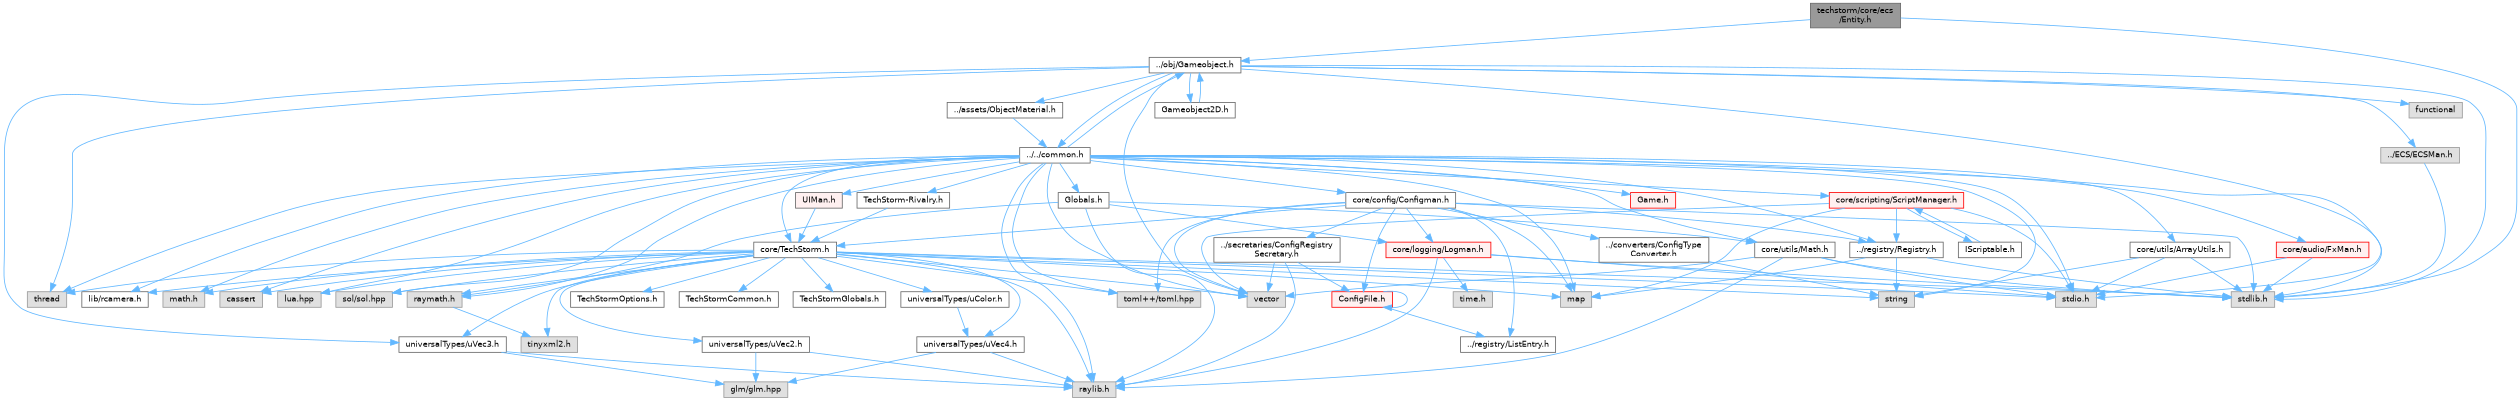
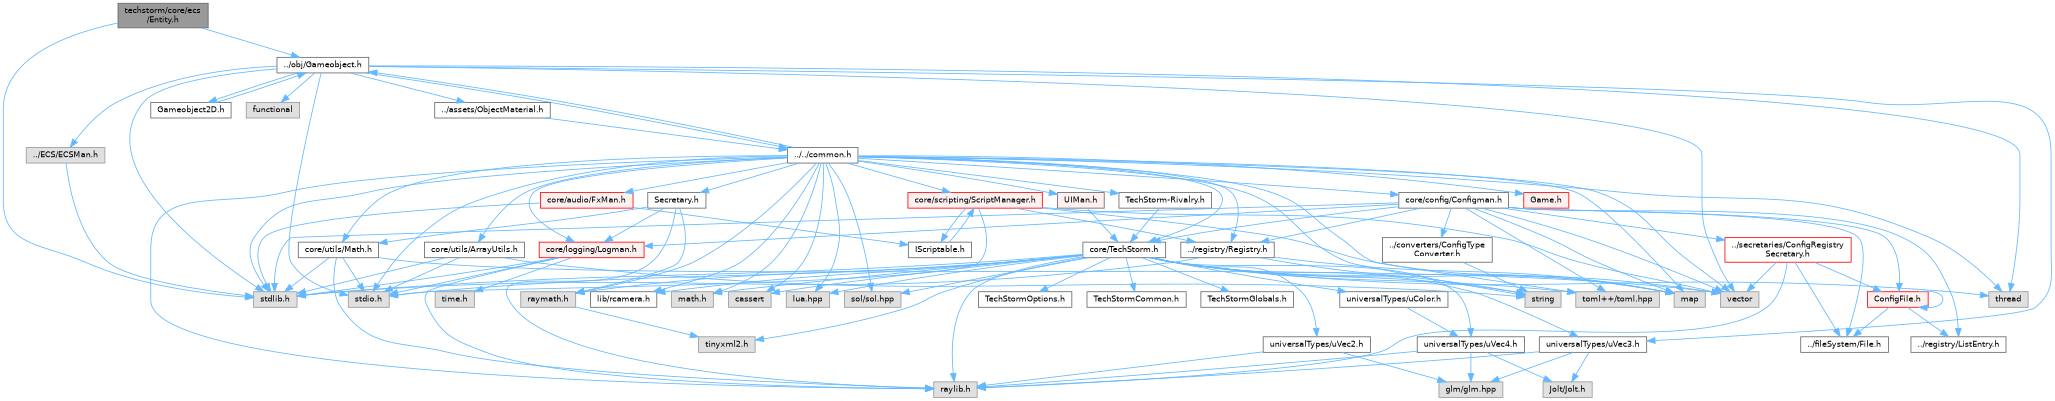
edge "../../common.h" -> "core/logging/Logman.h": added
node "Globals.h": label "Globals.h" -> "Secretary.h"
node "../secretaries/ConfigRegistry Secretary.h": color grey40 -> red
edge "core/audio/FxMan.h" -> "stdio.h": now "core/audio/FxMan.h" -> "IScriptable.h"
node "../fileSystem/File.h": added
node "Jolt/Jolt.h": added
